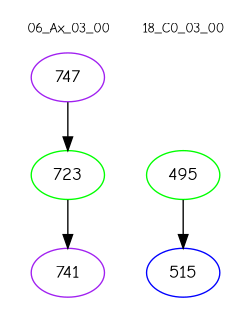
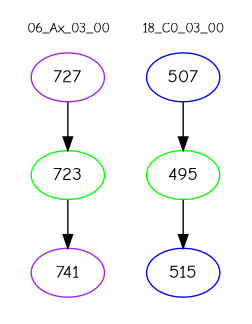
node "747": label "747" -> "727"
node "507": added
